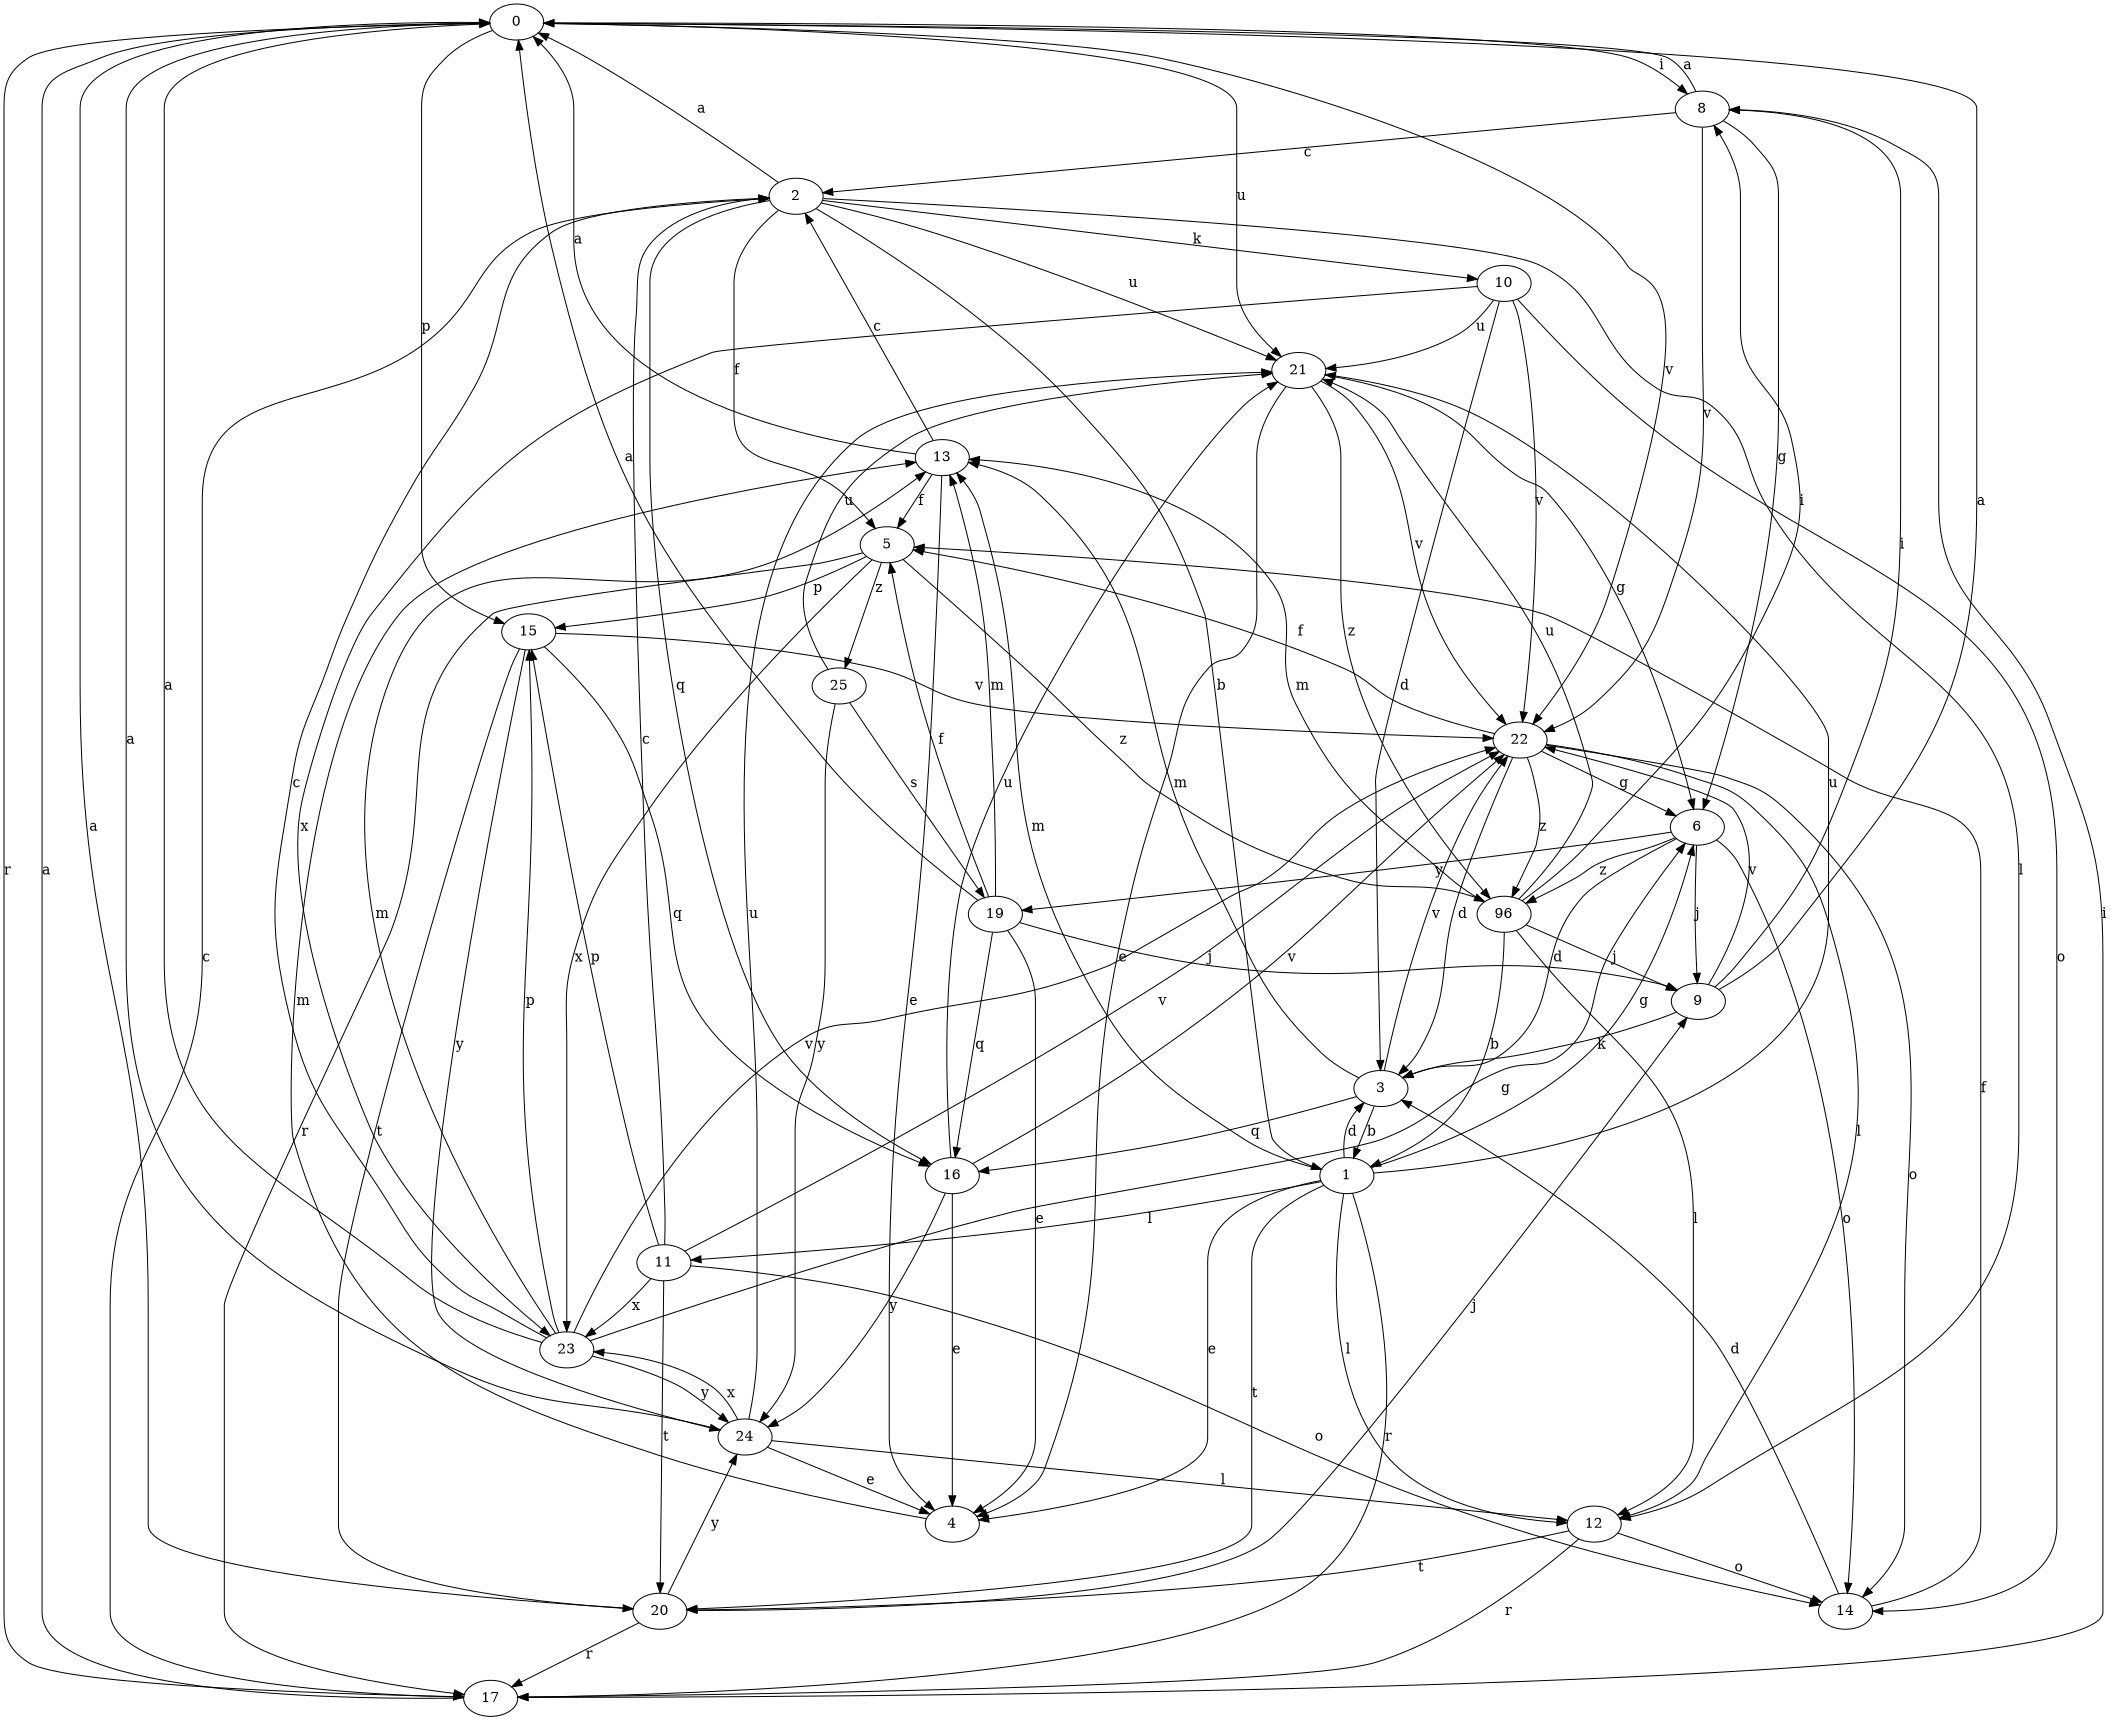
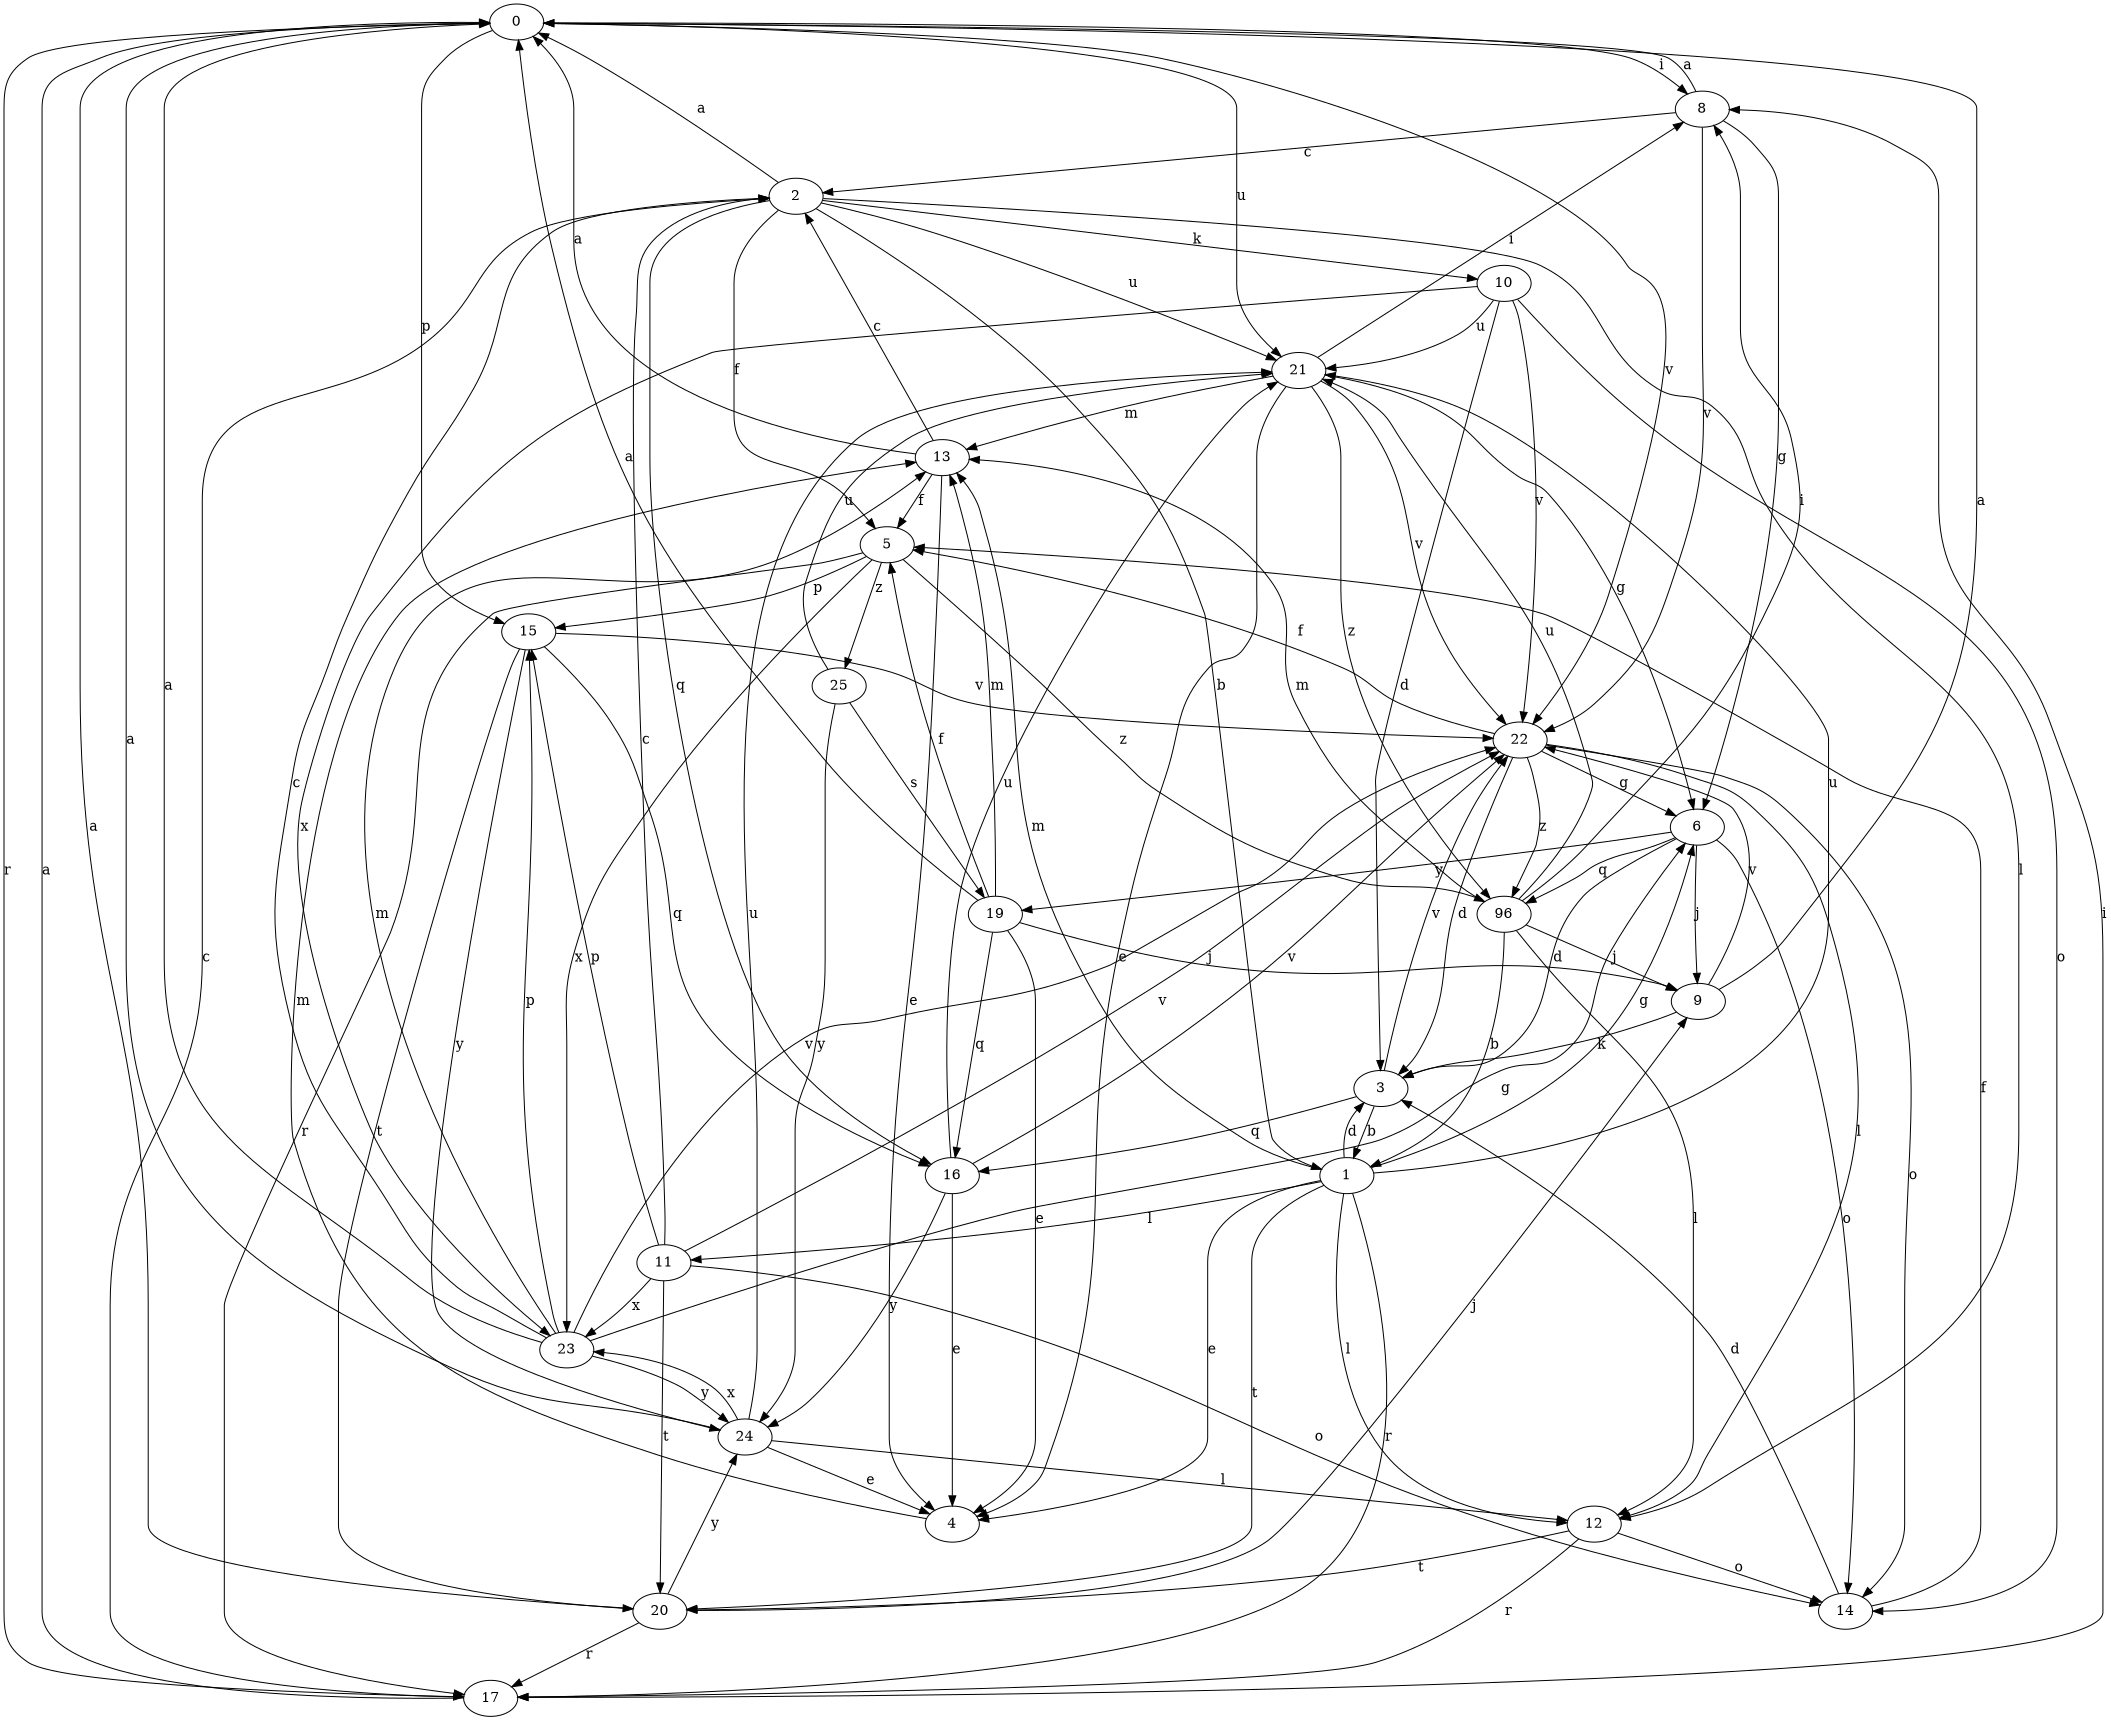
edge "9" -> "8": now "21" -> "8"
edge "3" -> "13": now "21" -> "13"
edge "6" -> "96": label "z" -> "q"
